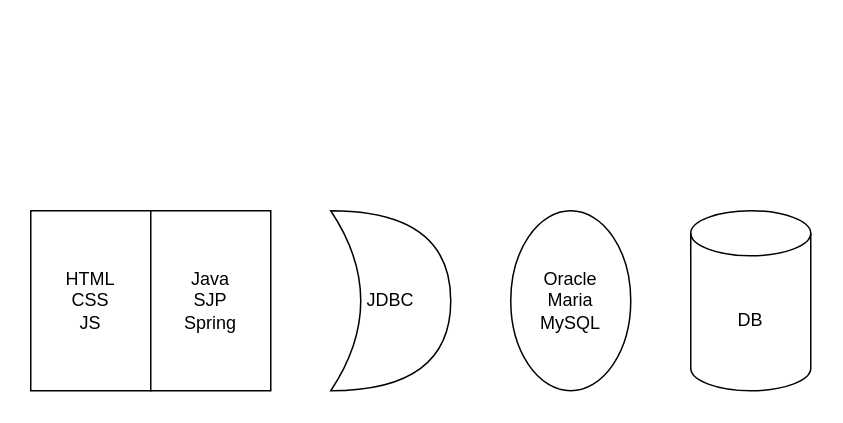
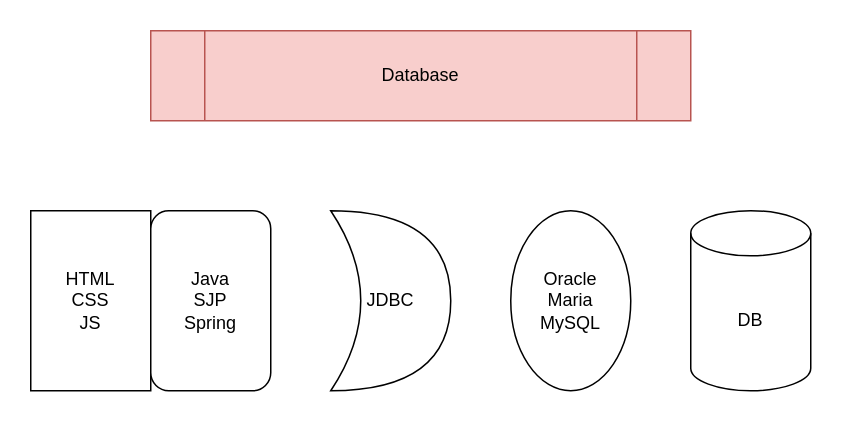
node "Database": added
node "Java SJP Spring": shape rectangle -> rounded rectangle
